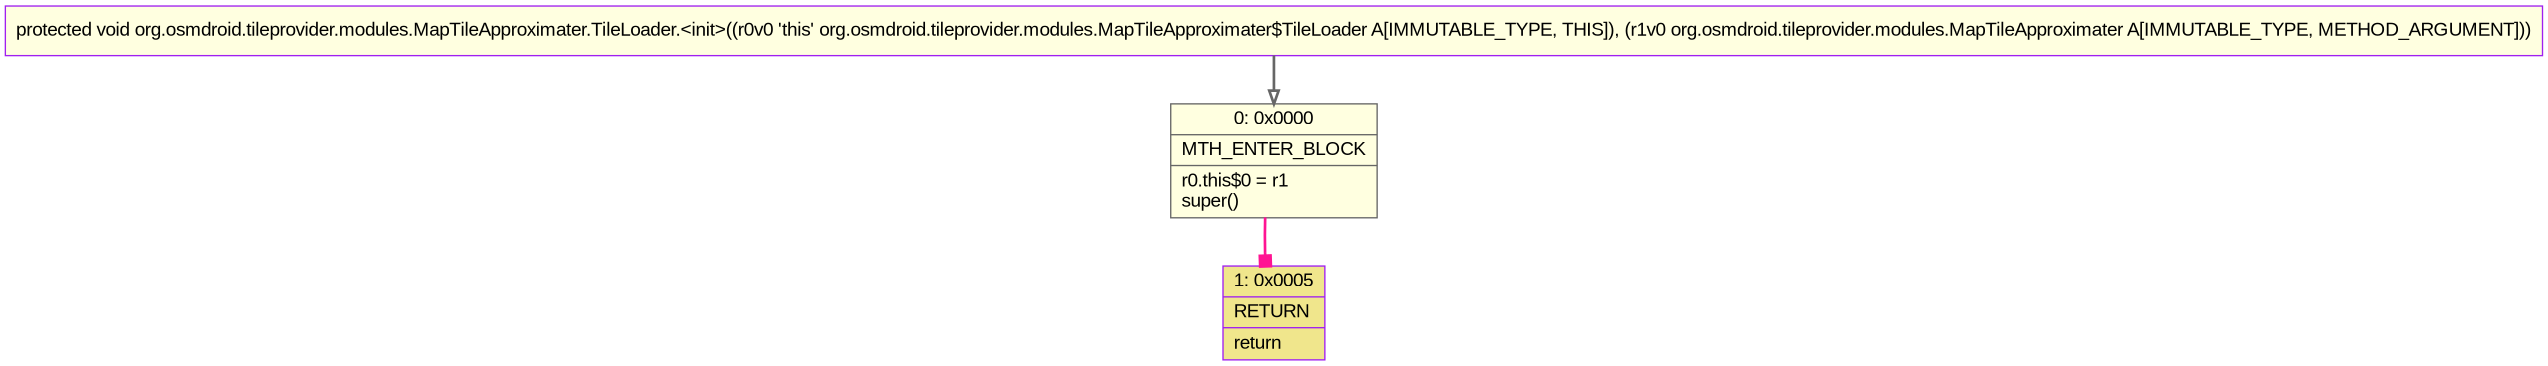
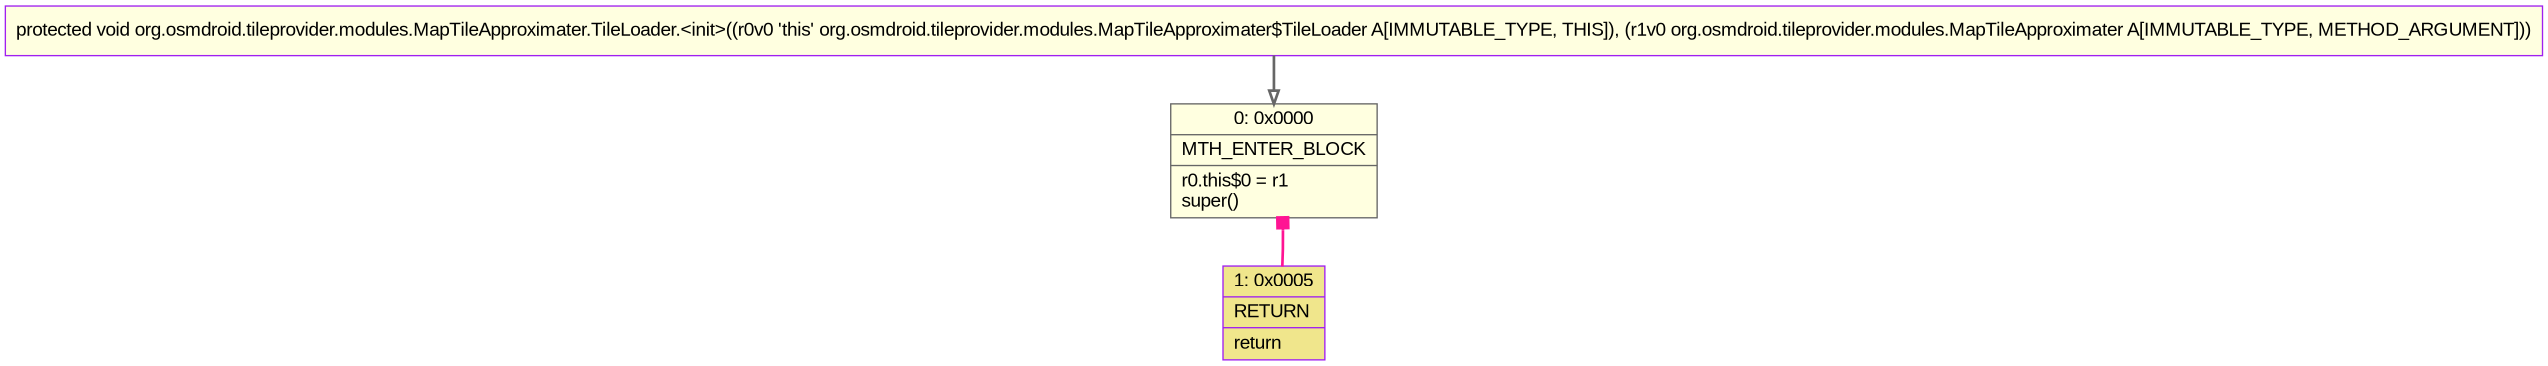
edge "0: 0x0000" -> "1: 0x0005": reversed
